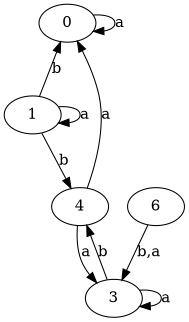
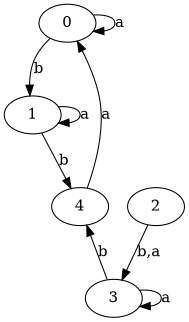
edge "1" -> "0": reversed
node "6": label "6" -> "2"
edge "4" -> "3": removed, label "a"
